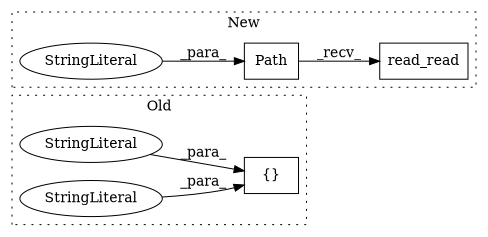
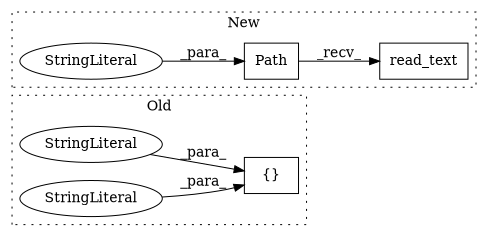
node "read_read": label "read_read" -> "read_text"
